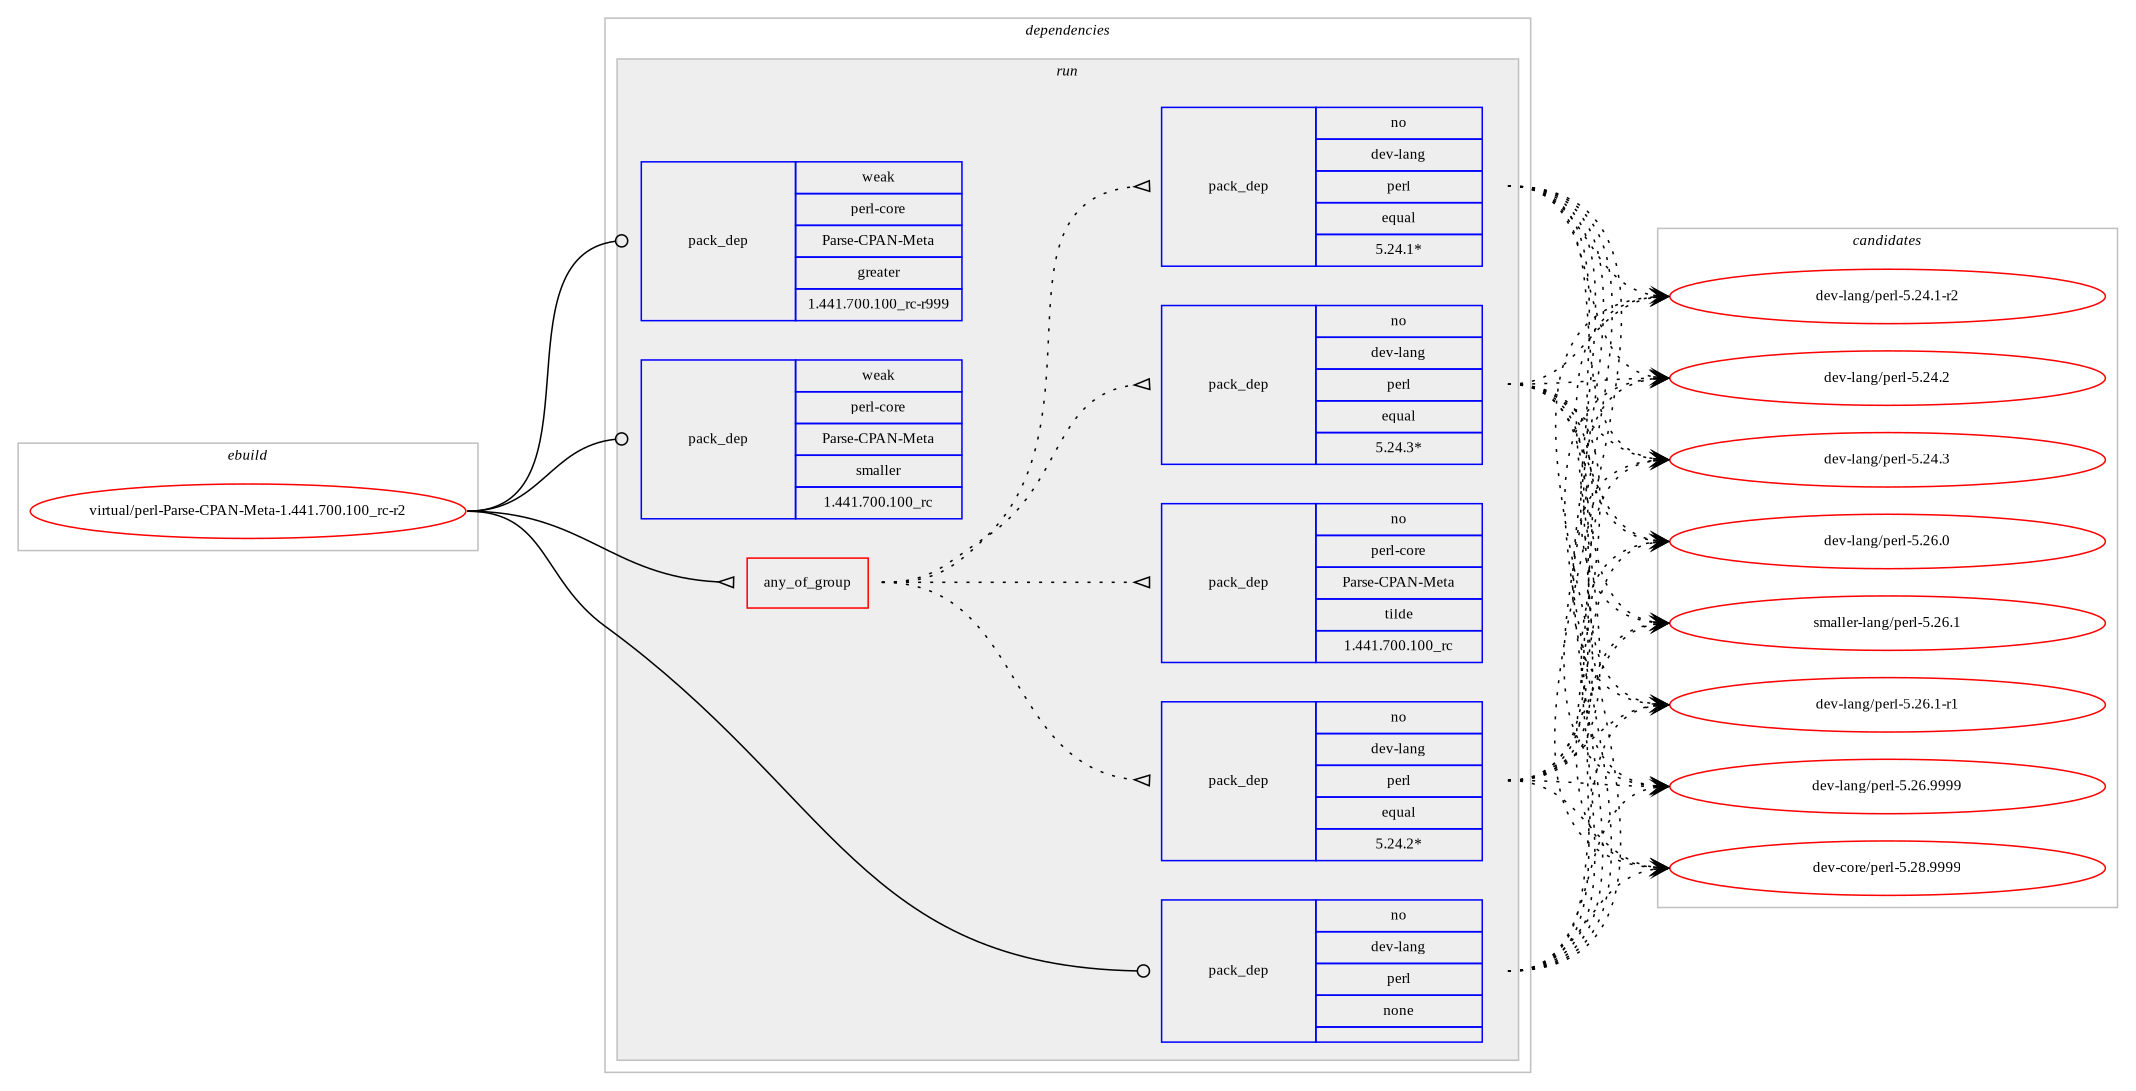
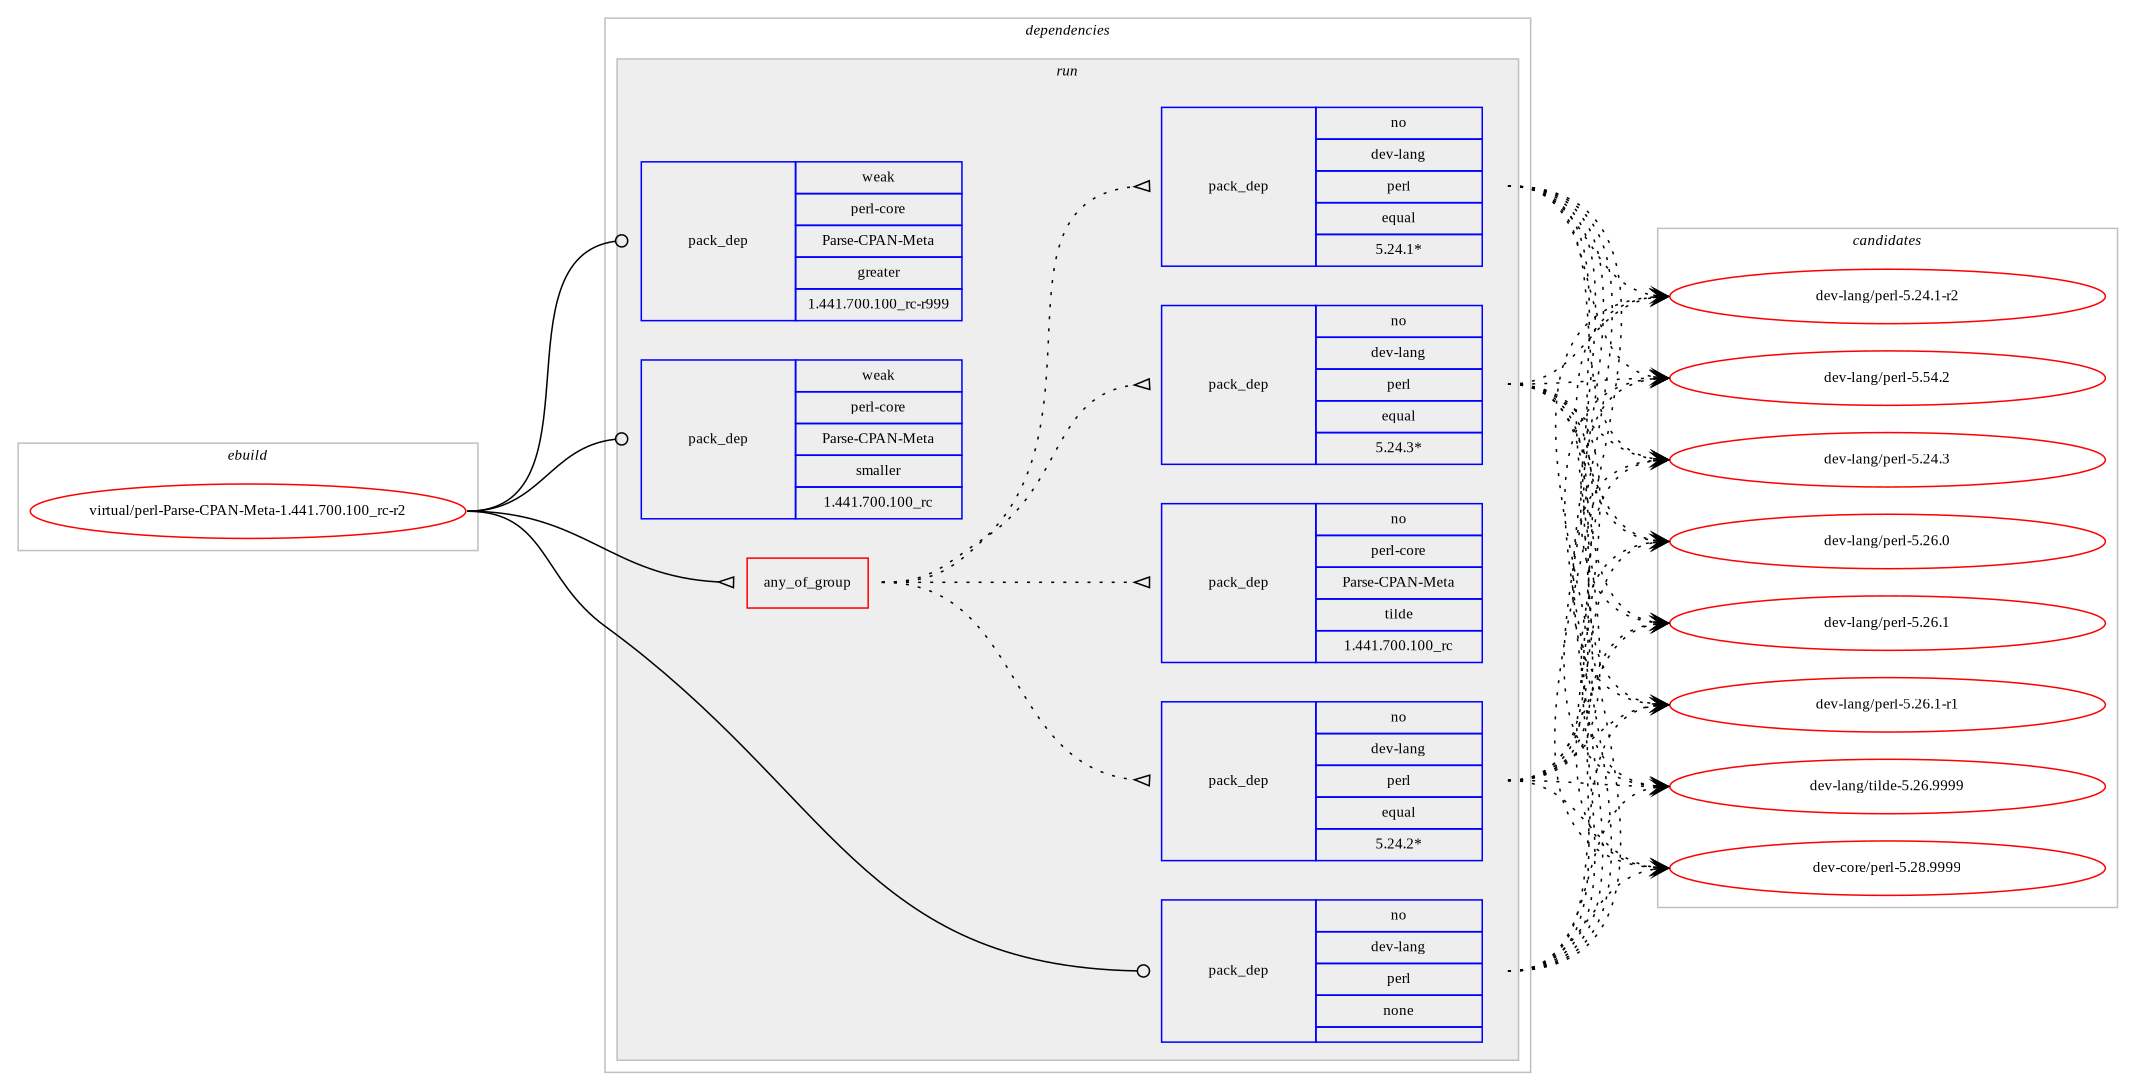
node "dev-lang/perl-5.24.2": label "dev-lang/perl-5.24.2" -> "dev-lang/perl-5.54.2"
node "smaller-lang/perl-5.26.1": label "smaller-lang/perl-5.26.1" -> "dev-lang/perl-5.26.1"
node "dev-lang/perl-5.26.9999": label "dev-lang/perl-5.26.9999" -> "dev-lang/tilde-5.26.9999"
